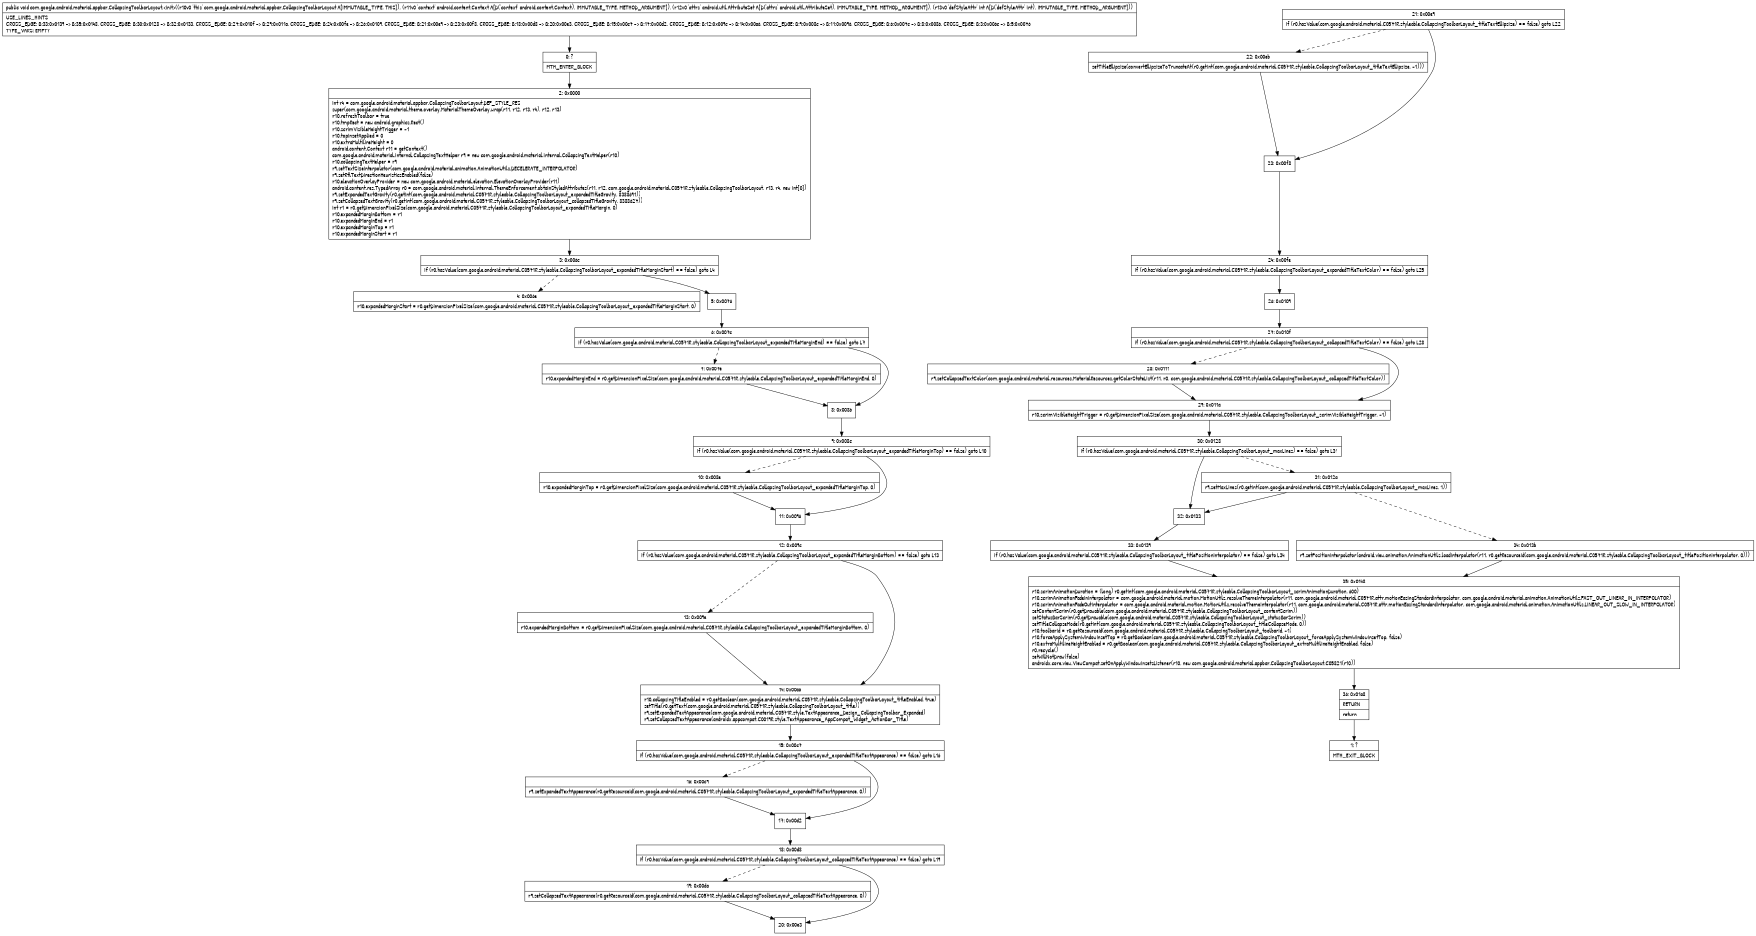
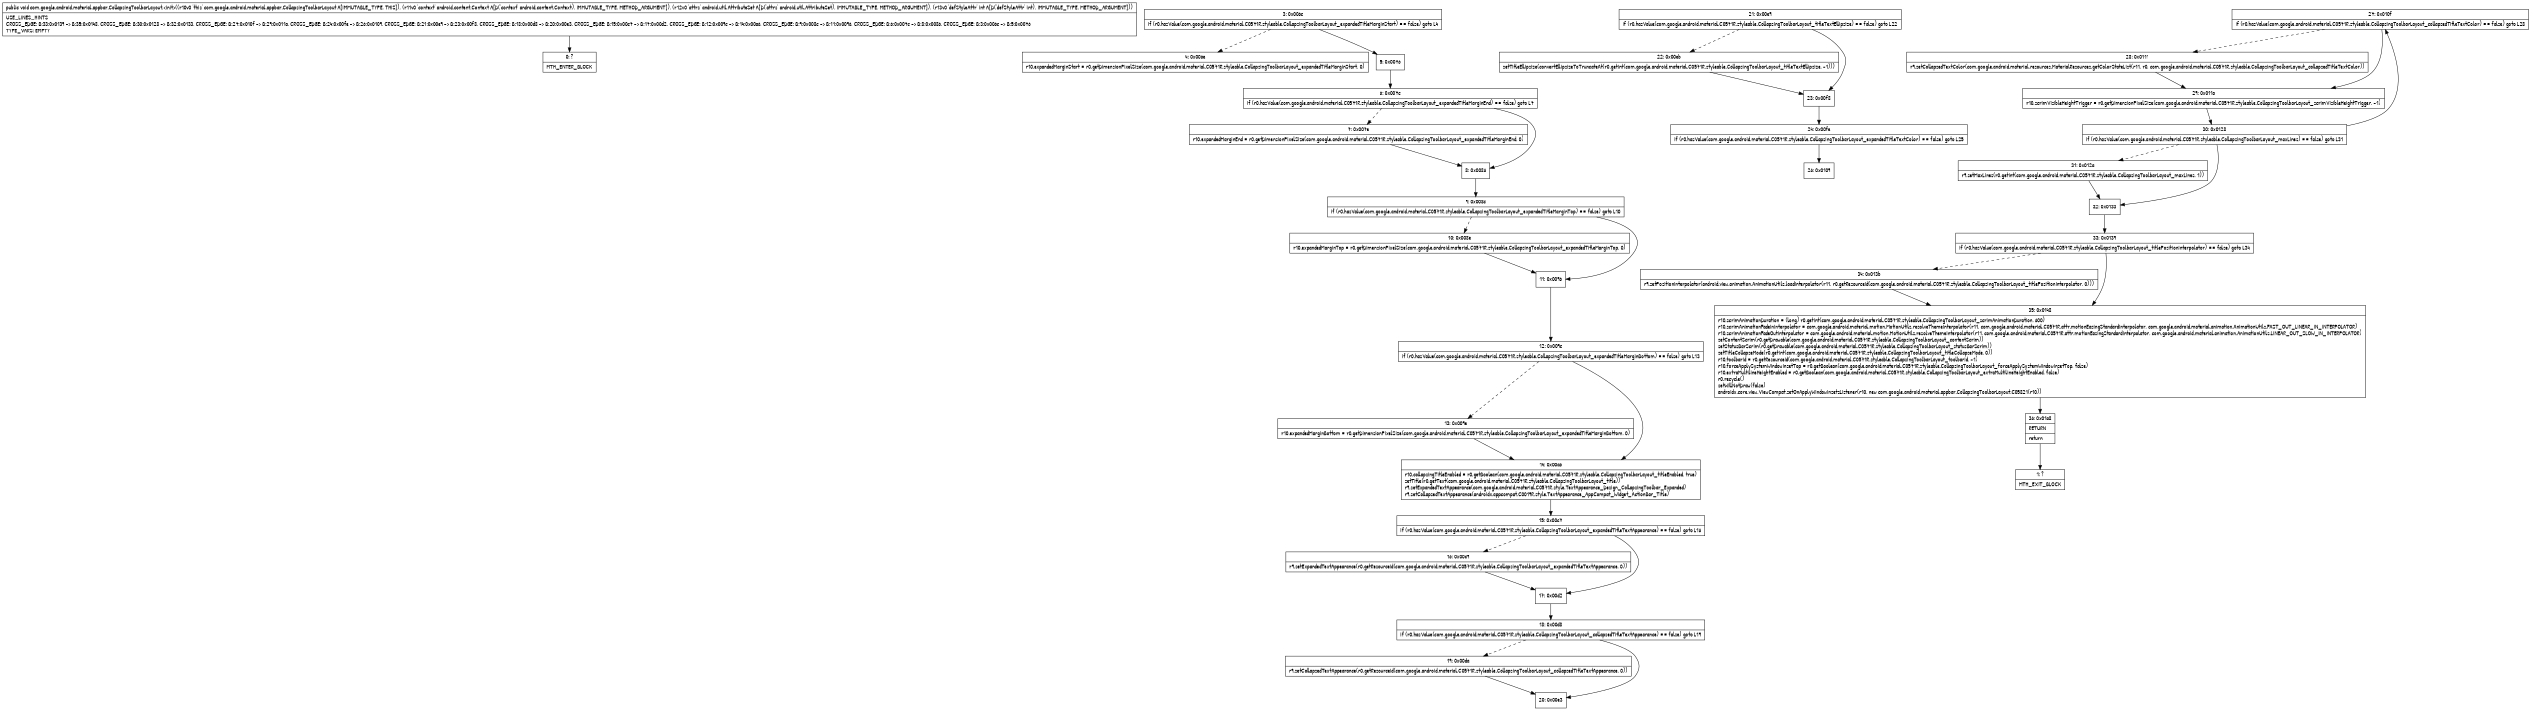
node "2: 0x0000": removed
edge "26: 0x0109" -> "27: 0x010f": now "30: 0x0128" -> "27: 0x010f"
edge "31: 0x012a" -> "34: 0x013b": now "33: 0x0139" -> "34: 0x013b"
